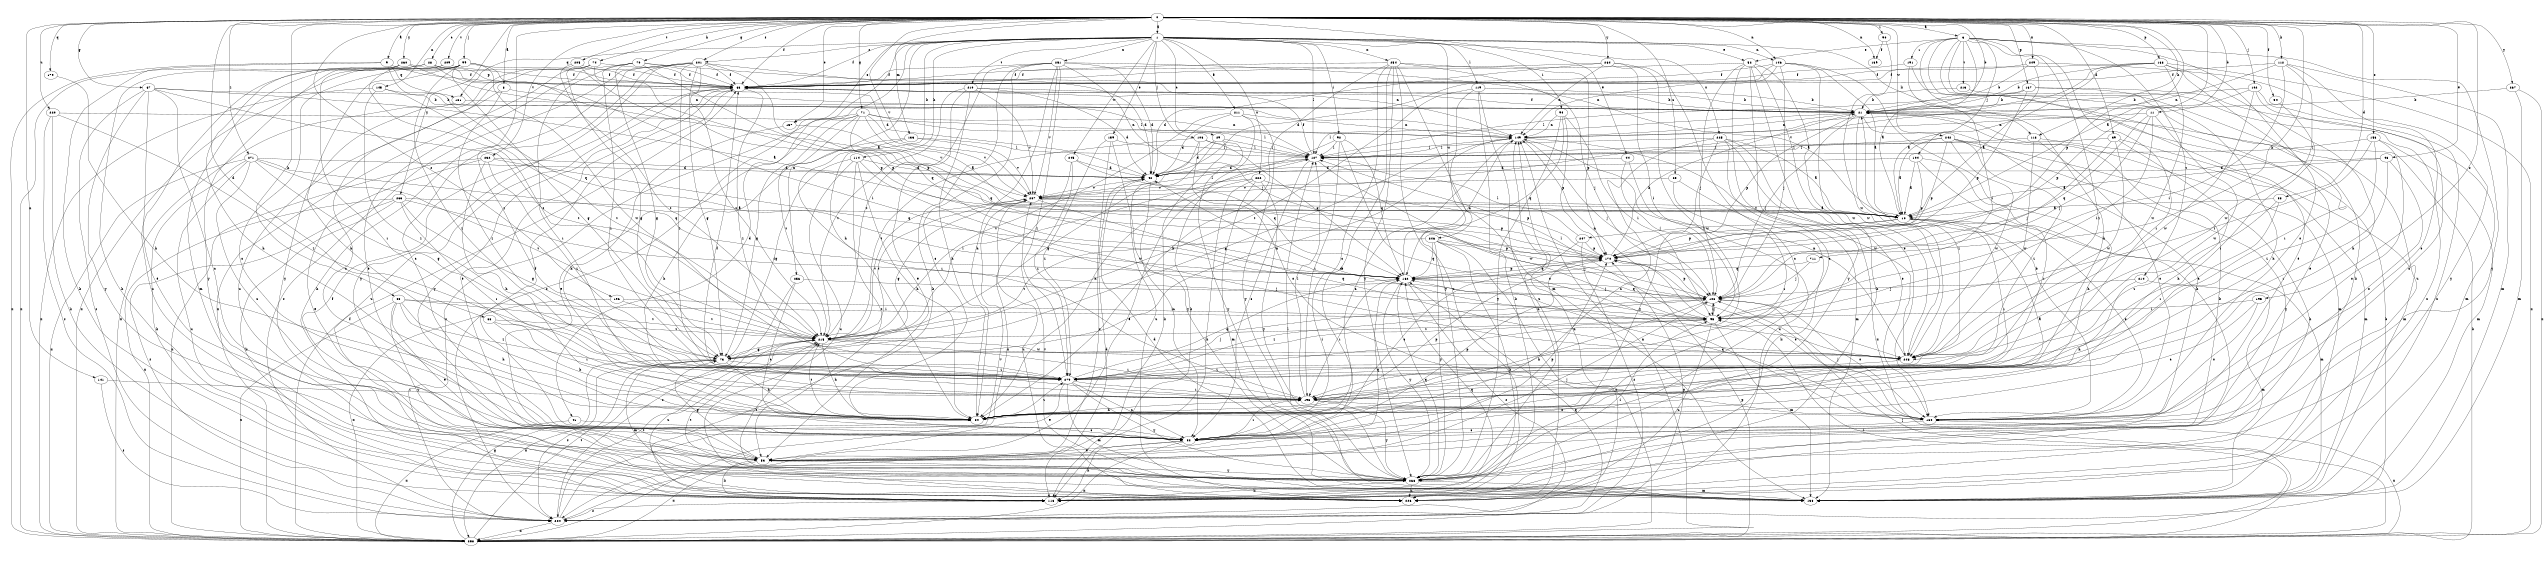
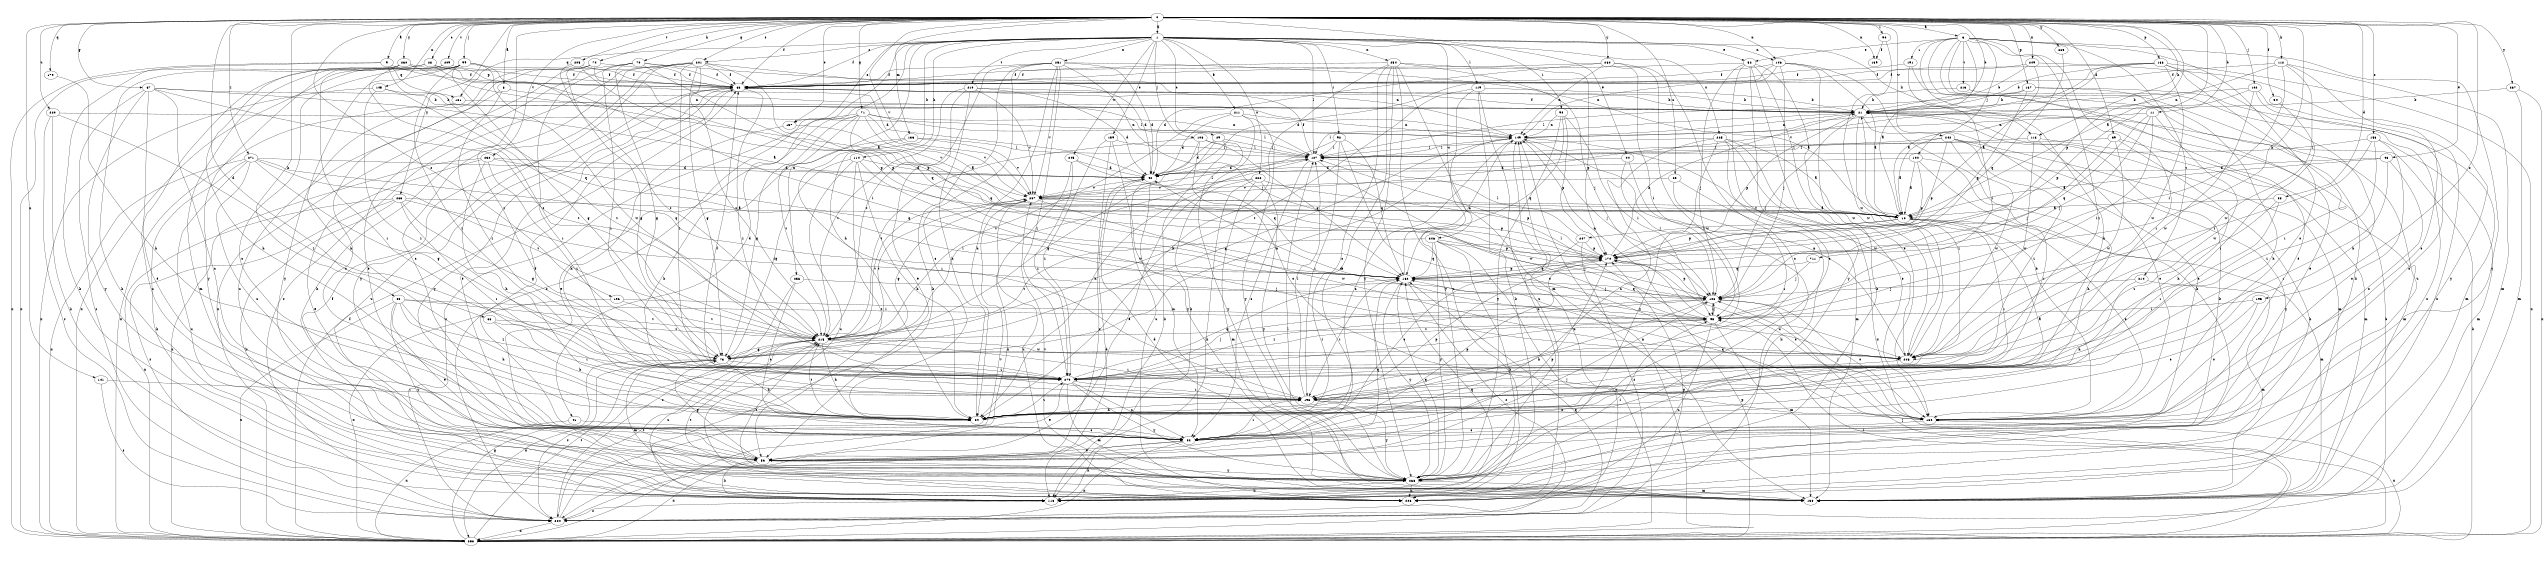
node "265": added
edge "237" -> "248": label "q" -> "w"
